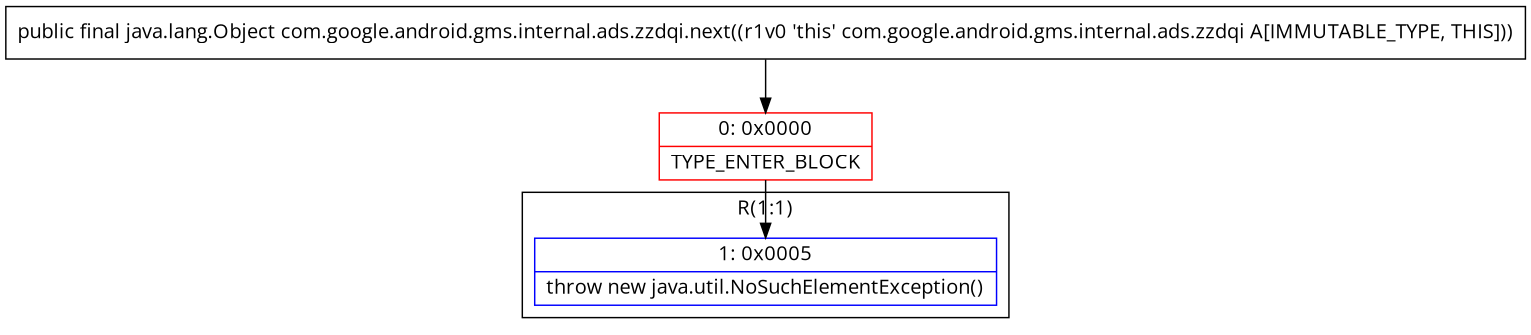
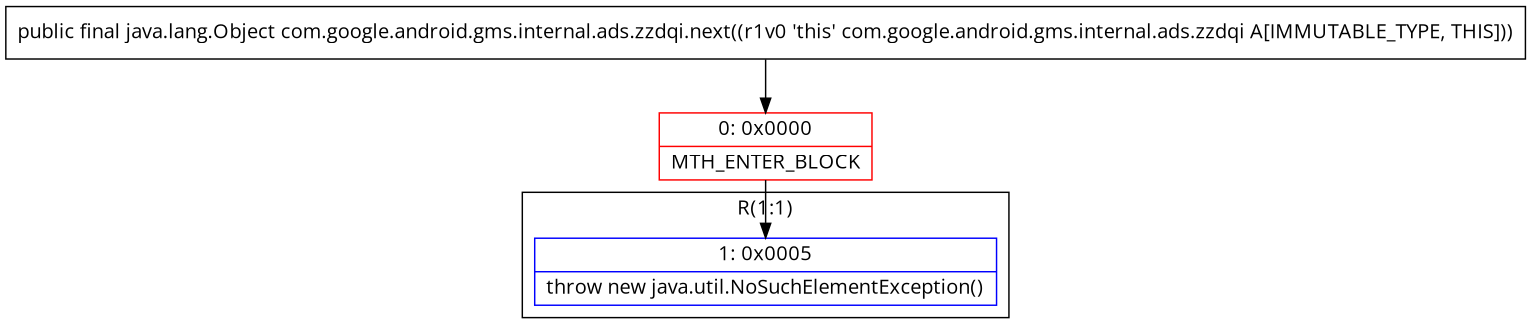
node "0: 0x0000": text "TYPE_ENTER_BLOCK" -> "MTH_ENTER_BLOCK"
